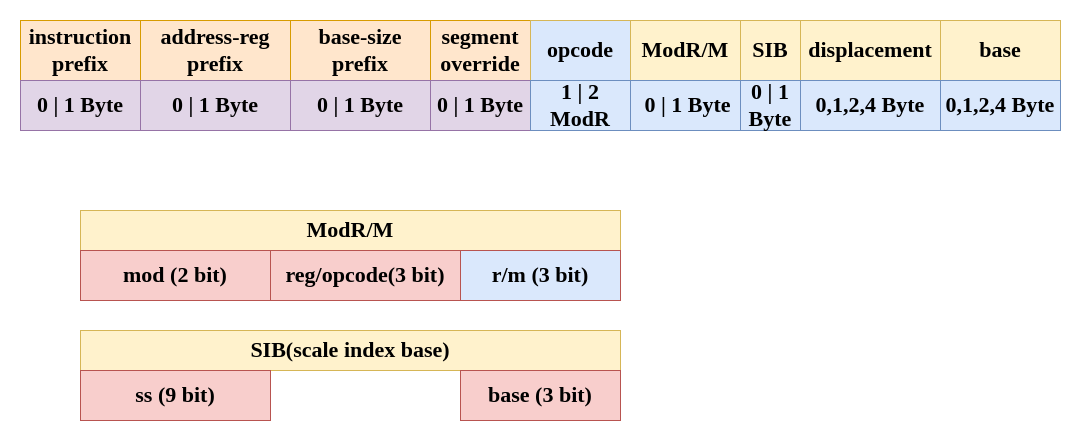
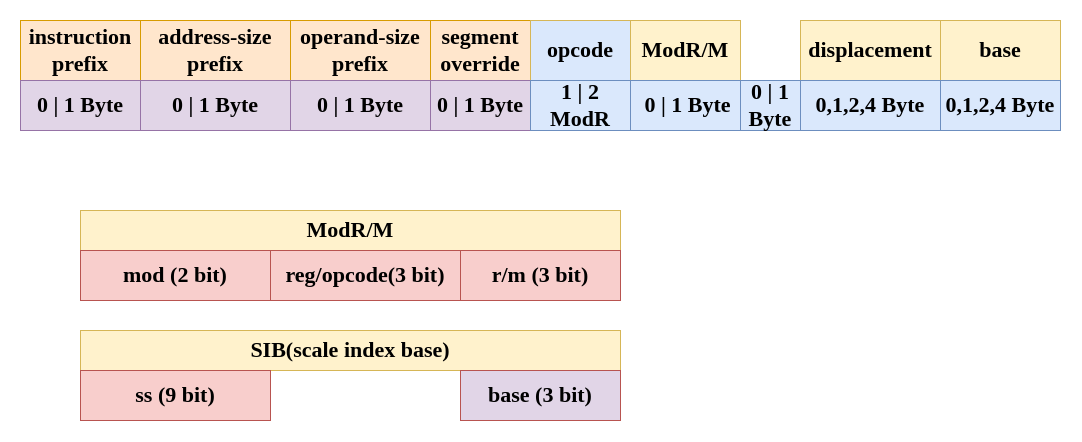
node "address-reg prefix": label "address-reg prefix" -> "address-size prefix"
node "base-size prefix": label "base-size prefix" -> "operand-size prefix"
node "SIB": removed
node "r/m (3 bit)": fillcolor #dae8fc -> #f8cecc
node "base (3 bit)": fillcolor #f8cecc -> #e1d5e7
